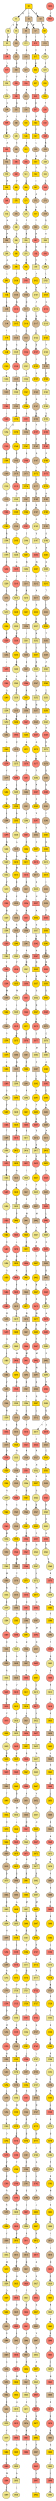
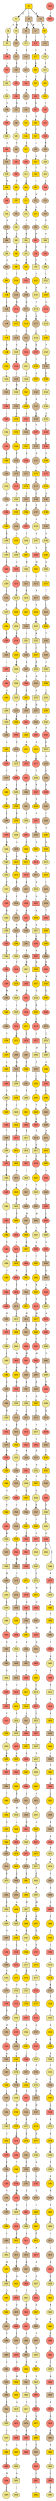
edge "S150" -> "S154": now "S150" -> "S155"
node "S494": fillcolor tan -> gold
edge "S513" -> "S517": now "S512" -> "S517"
edge "S563" -> "S568": now "S558" -> "S568"
edge "S698" -> "S703": added, label "G"
